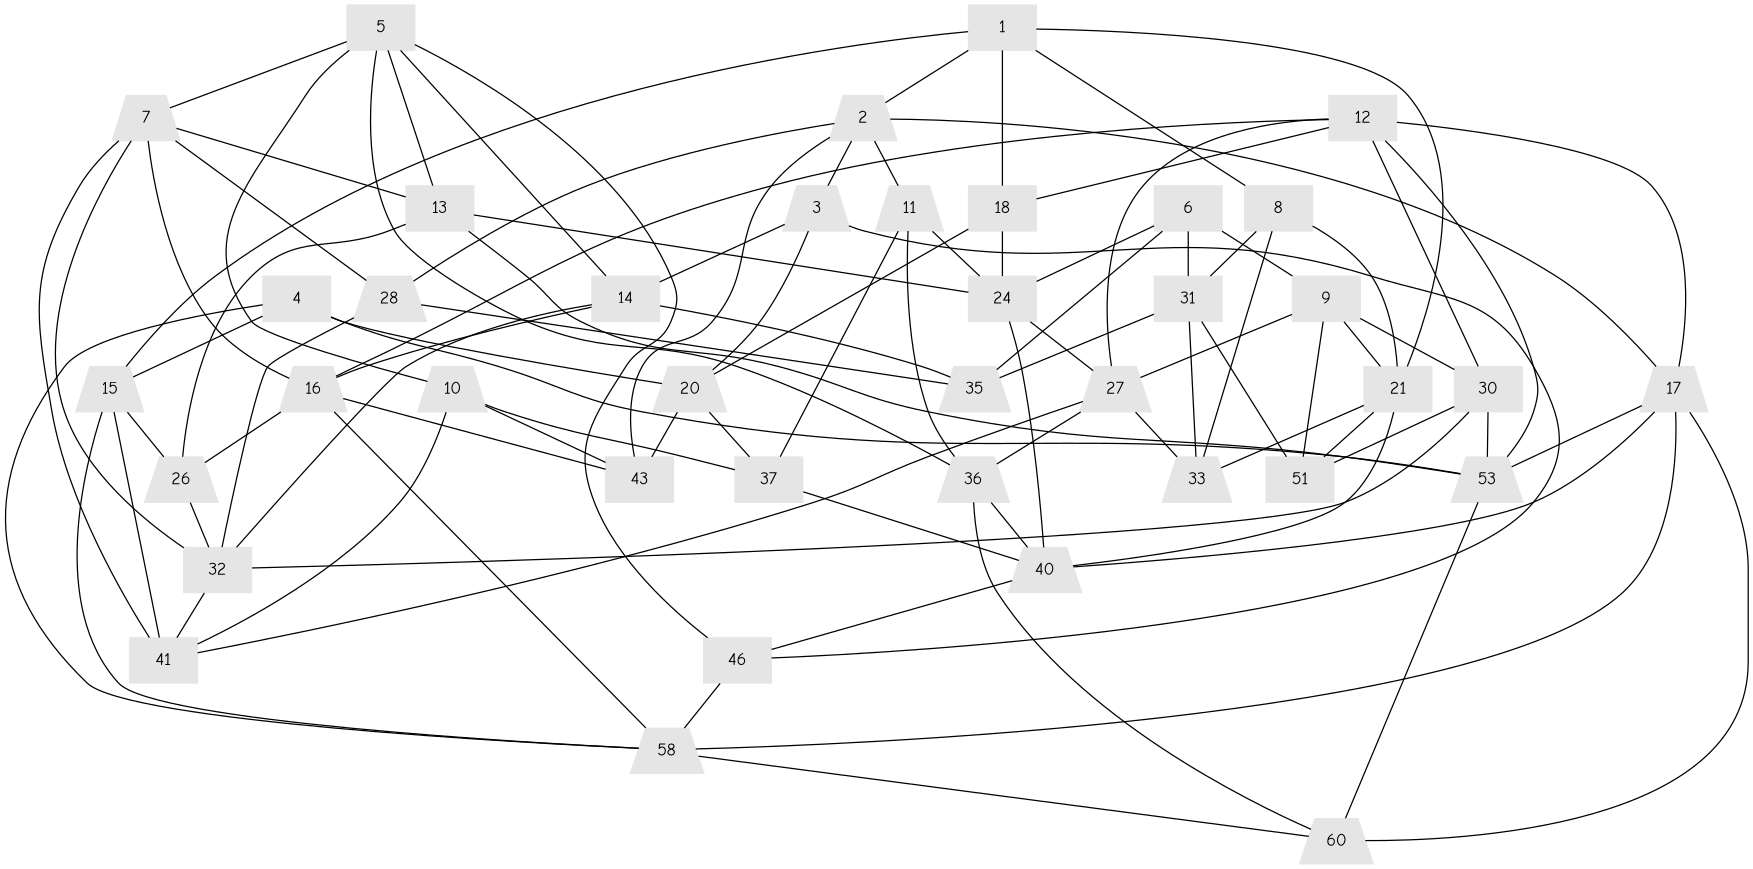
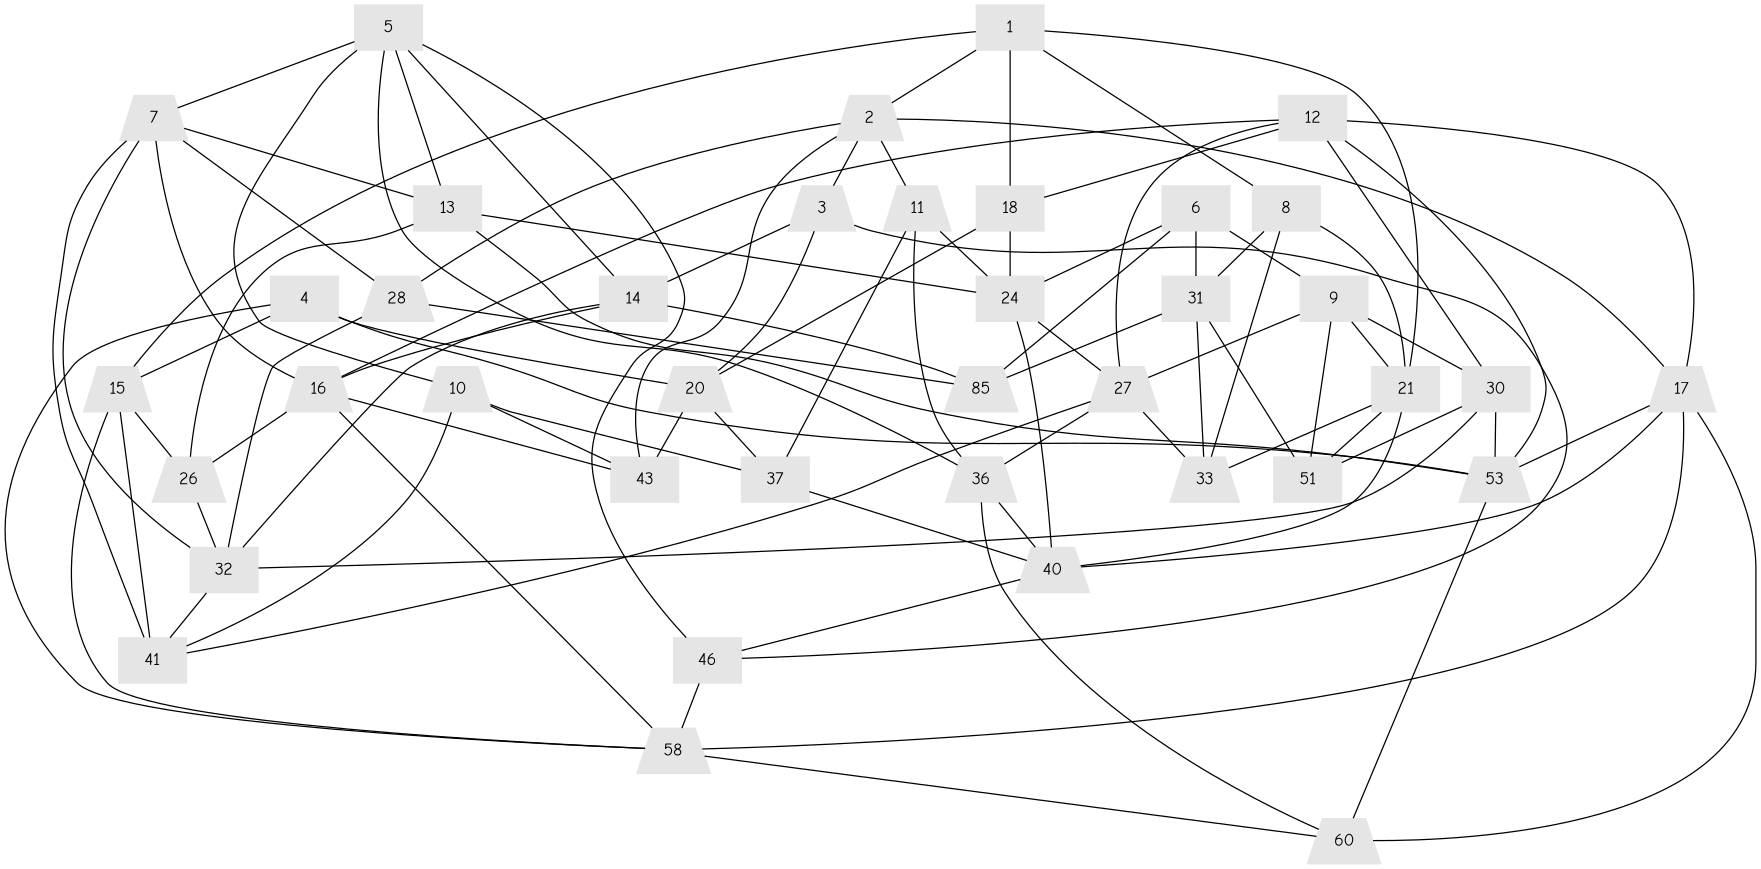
node "35": label "35" -> "85"
